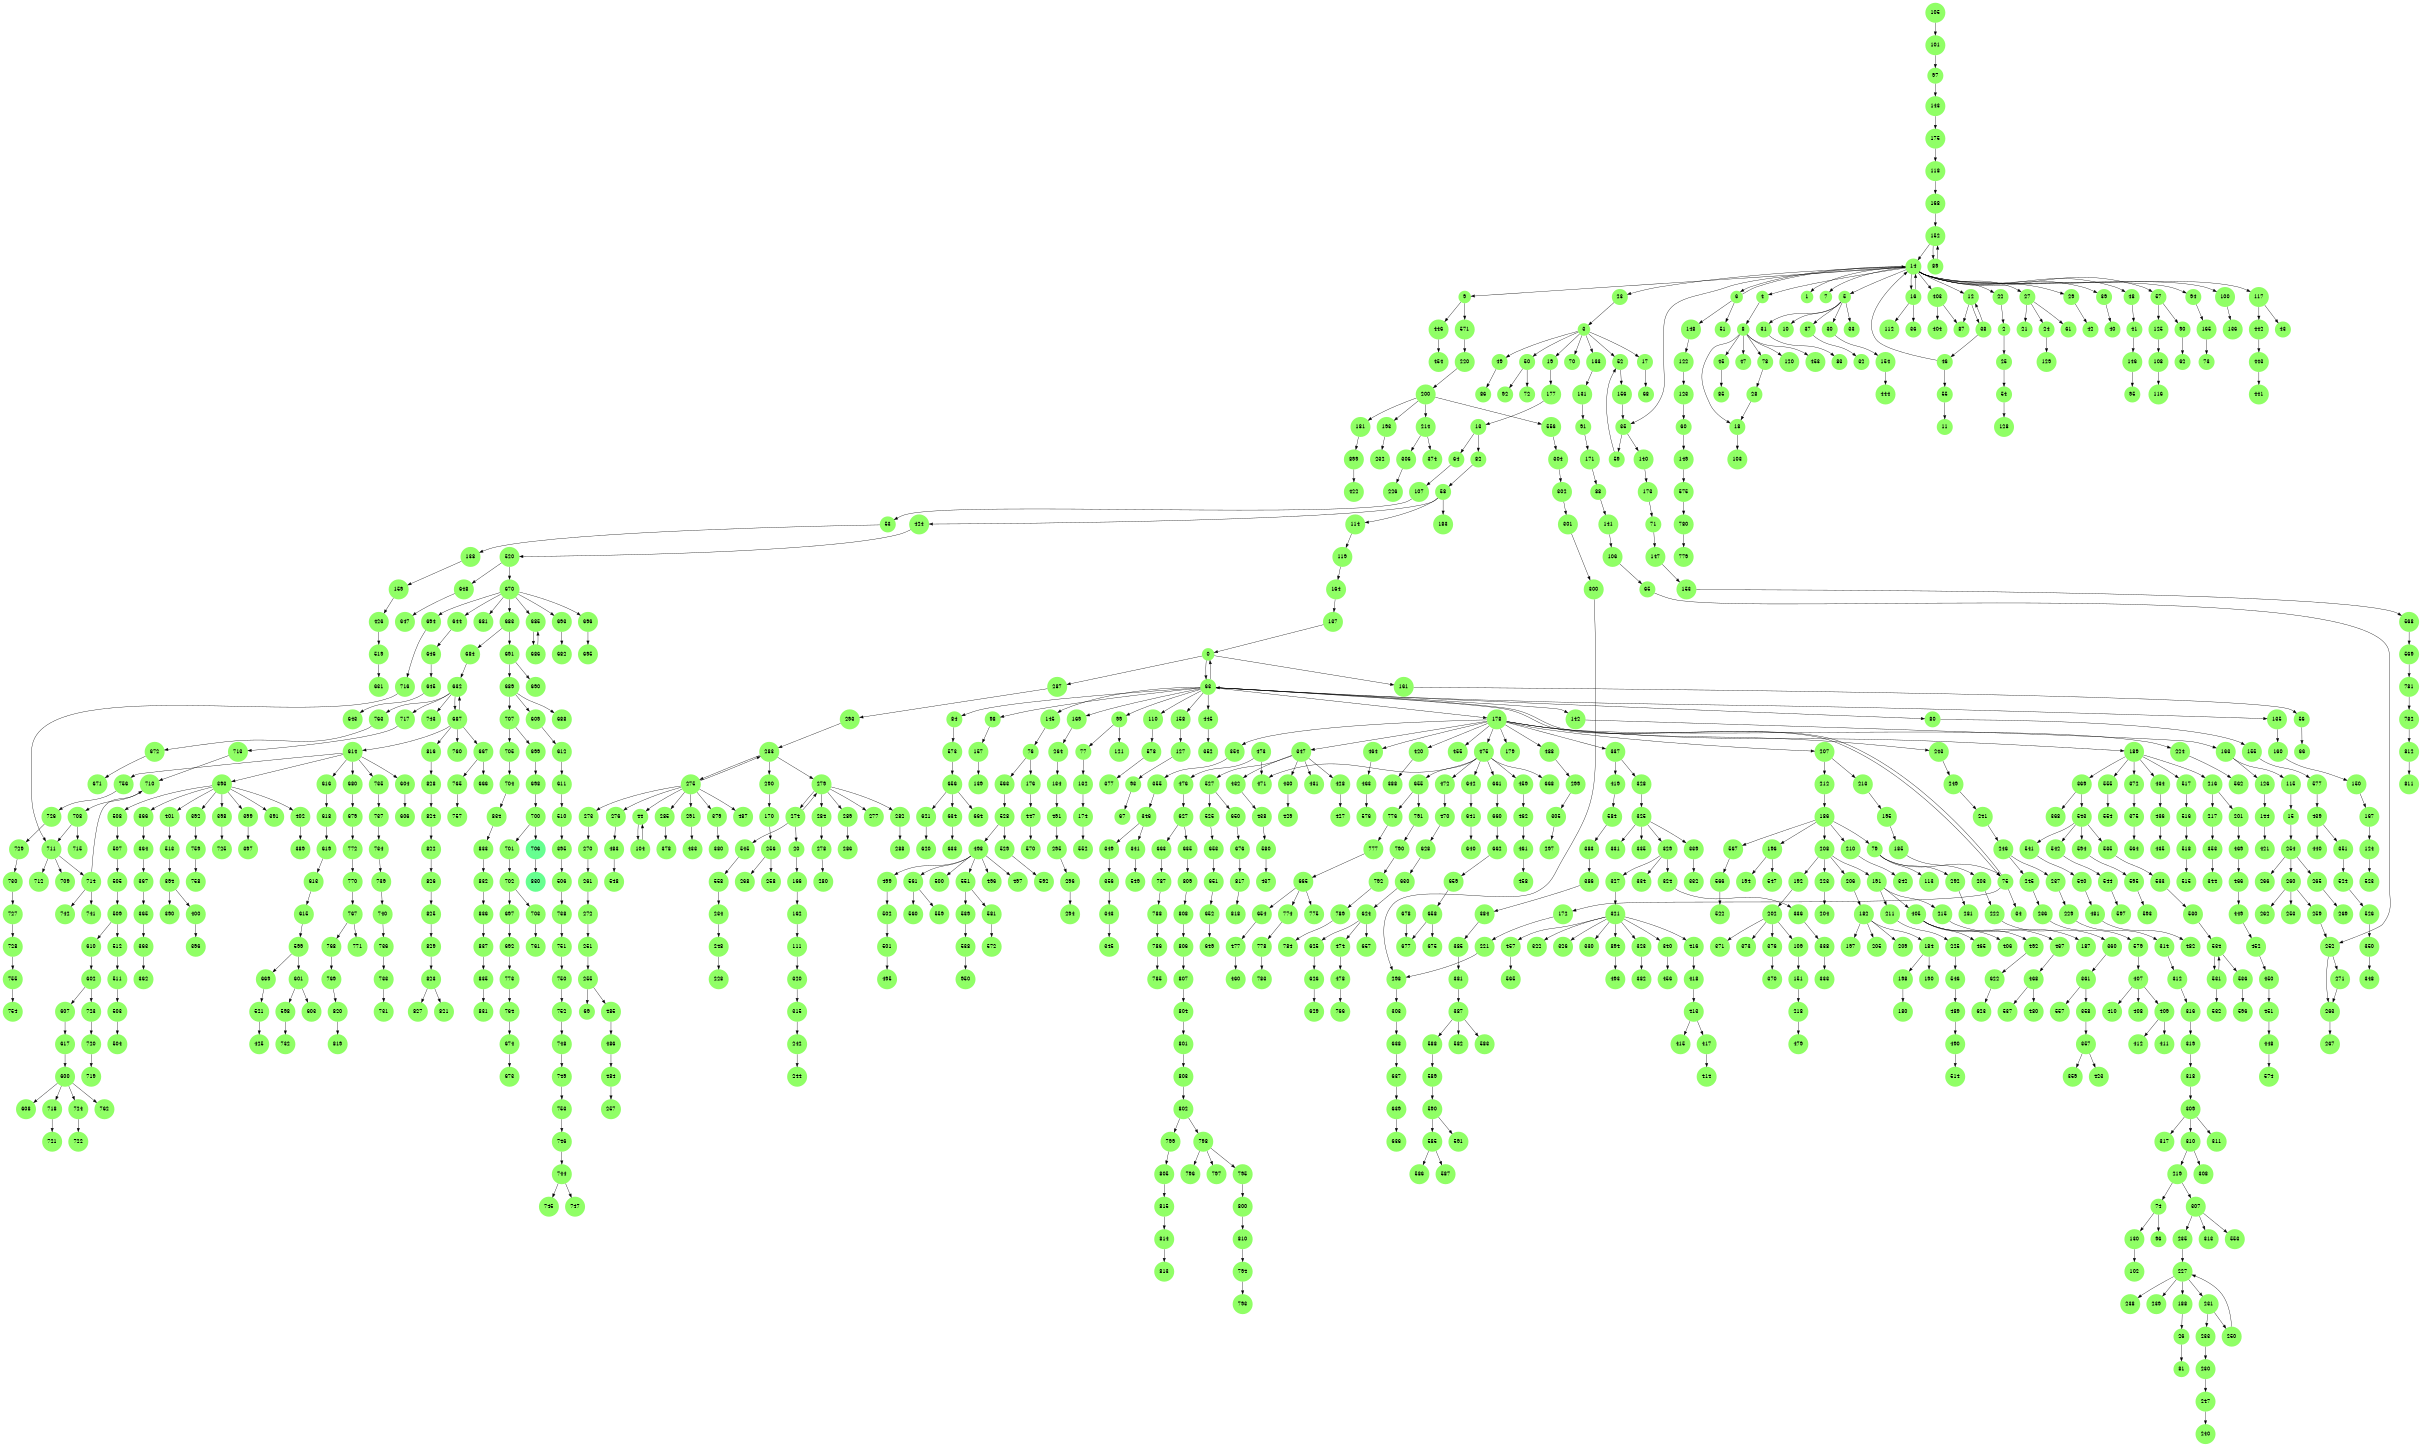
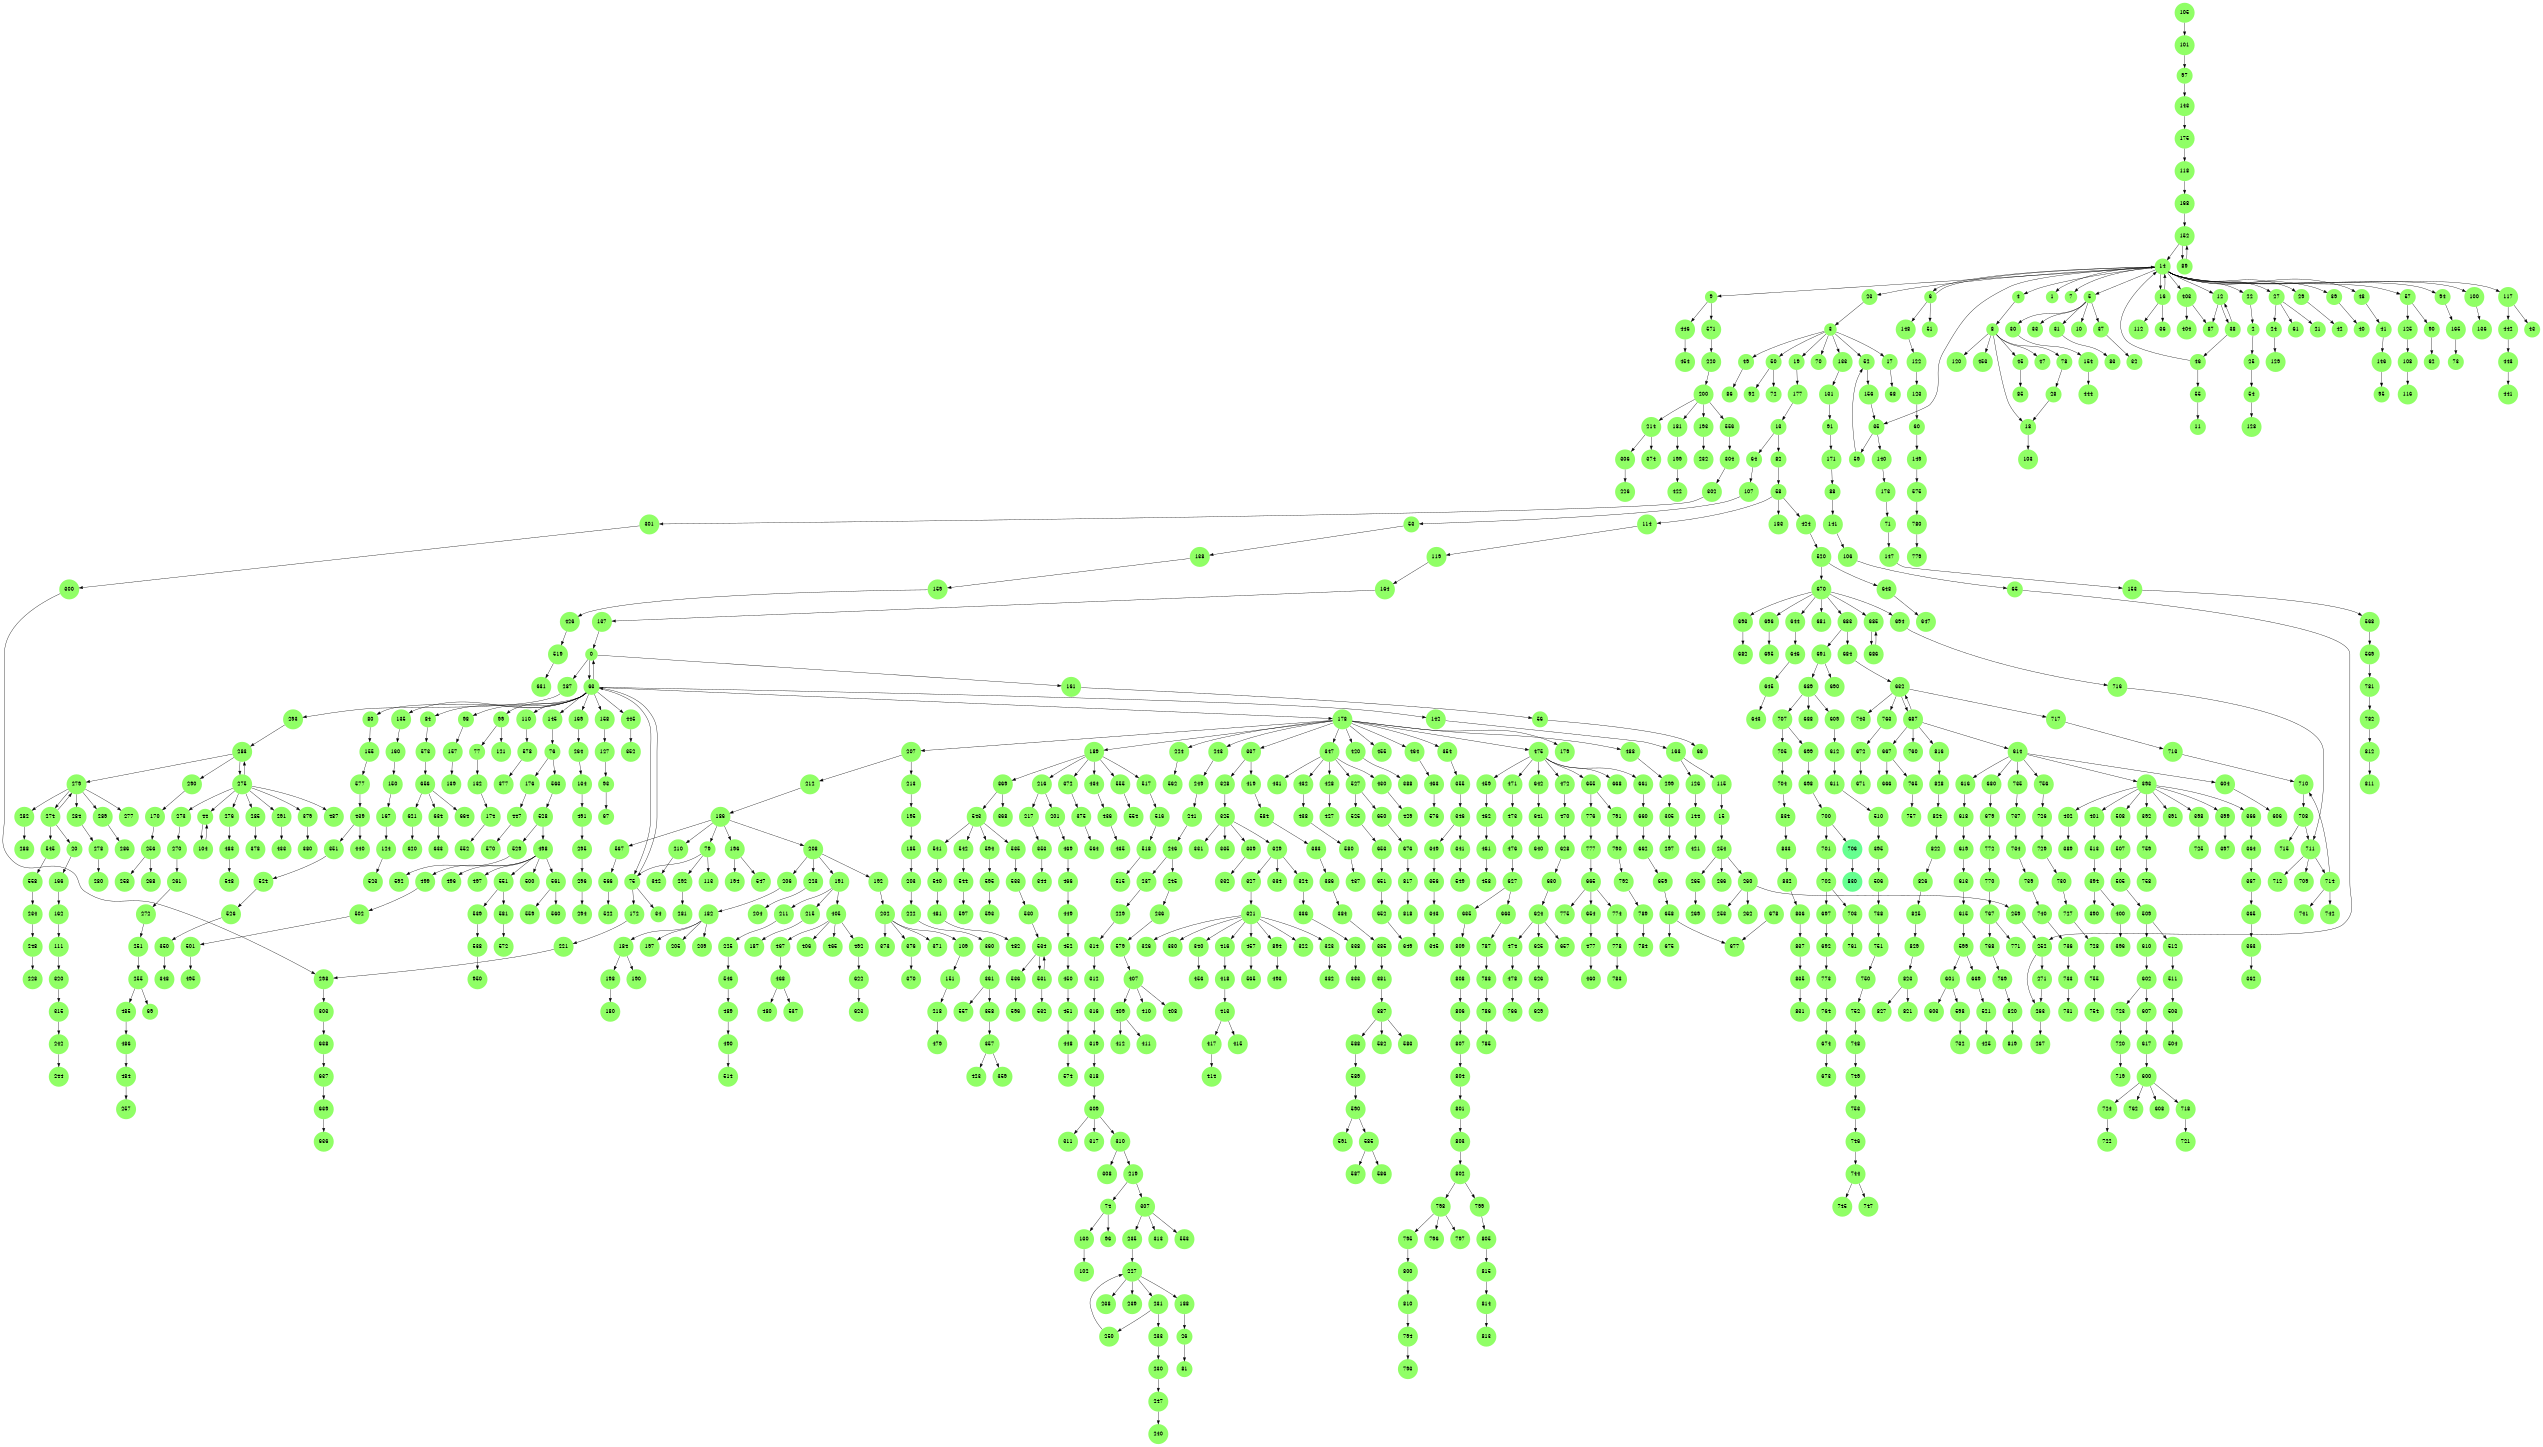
node "899": label "899" -> "199"
edge "473" -> "471": reversed
